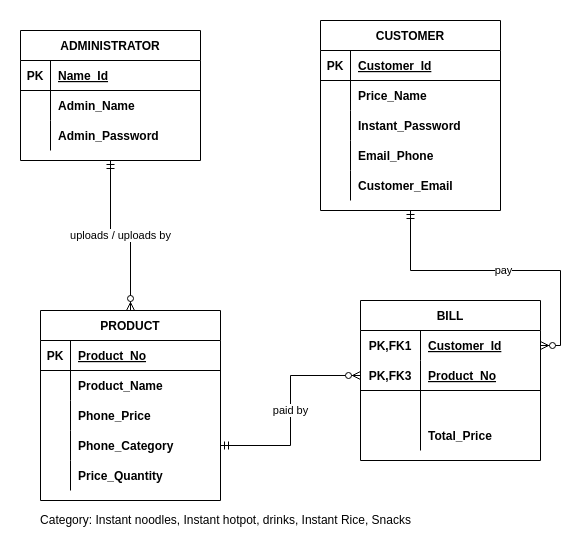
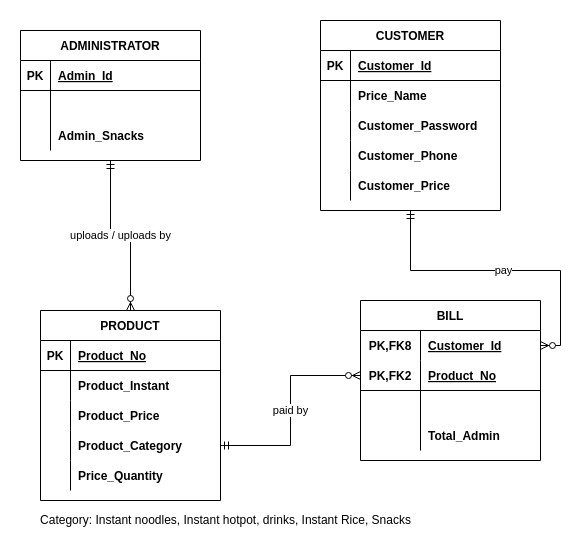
node "Name_Id": label "Name_Id" -> "Admin_Id"
node "Admin_Name": removed
node "Instant_Password": label "Instant_Password" -> "Customer_Password"
node "Admin_Password": label "Admin_Password" -> "Admin_Snacks"
node "Email_Phone": label "Email_Phone" -> "Customer_Phone"
node "Customer_Email": label "Customer_Email" -> "Customer_Price"
node "PK,FK1": label "PK,FK1" -> "PK,FK8"
node "PK,FK3": label "PK,FK3" -> "PK,FK2"
node "Product_Name": label "Product_Name" -> "Product_Instant"
node "Phone_Price": label "Phone_Price" -> "Product_Price"
node "Total_Price": label "Total_Price" -> "Total_Admin"
node "Phone_Category": label "Phone_Category" -> "Product_Category"
